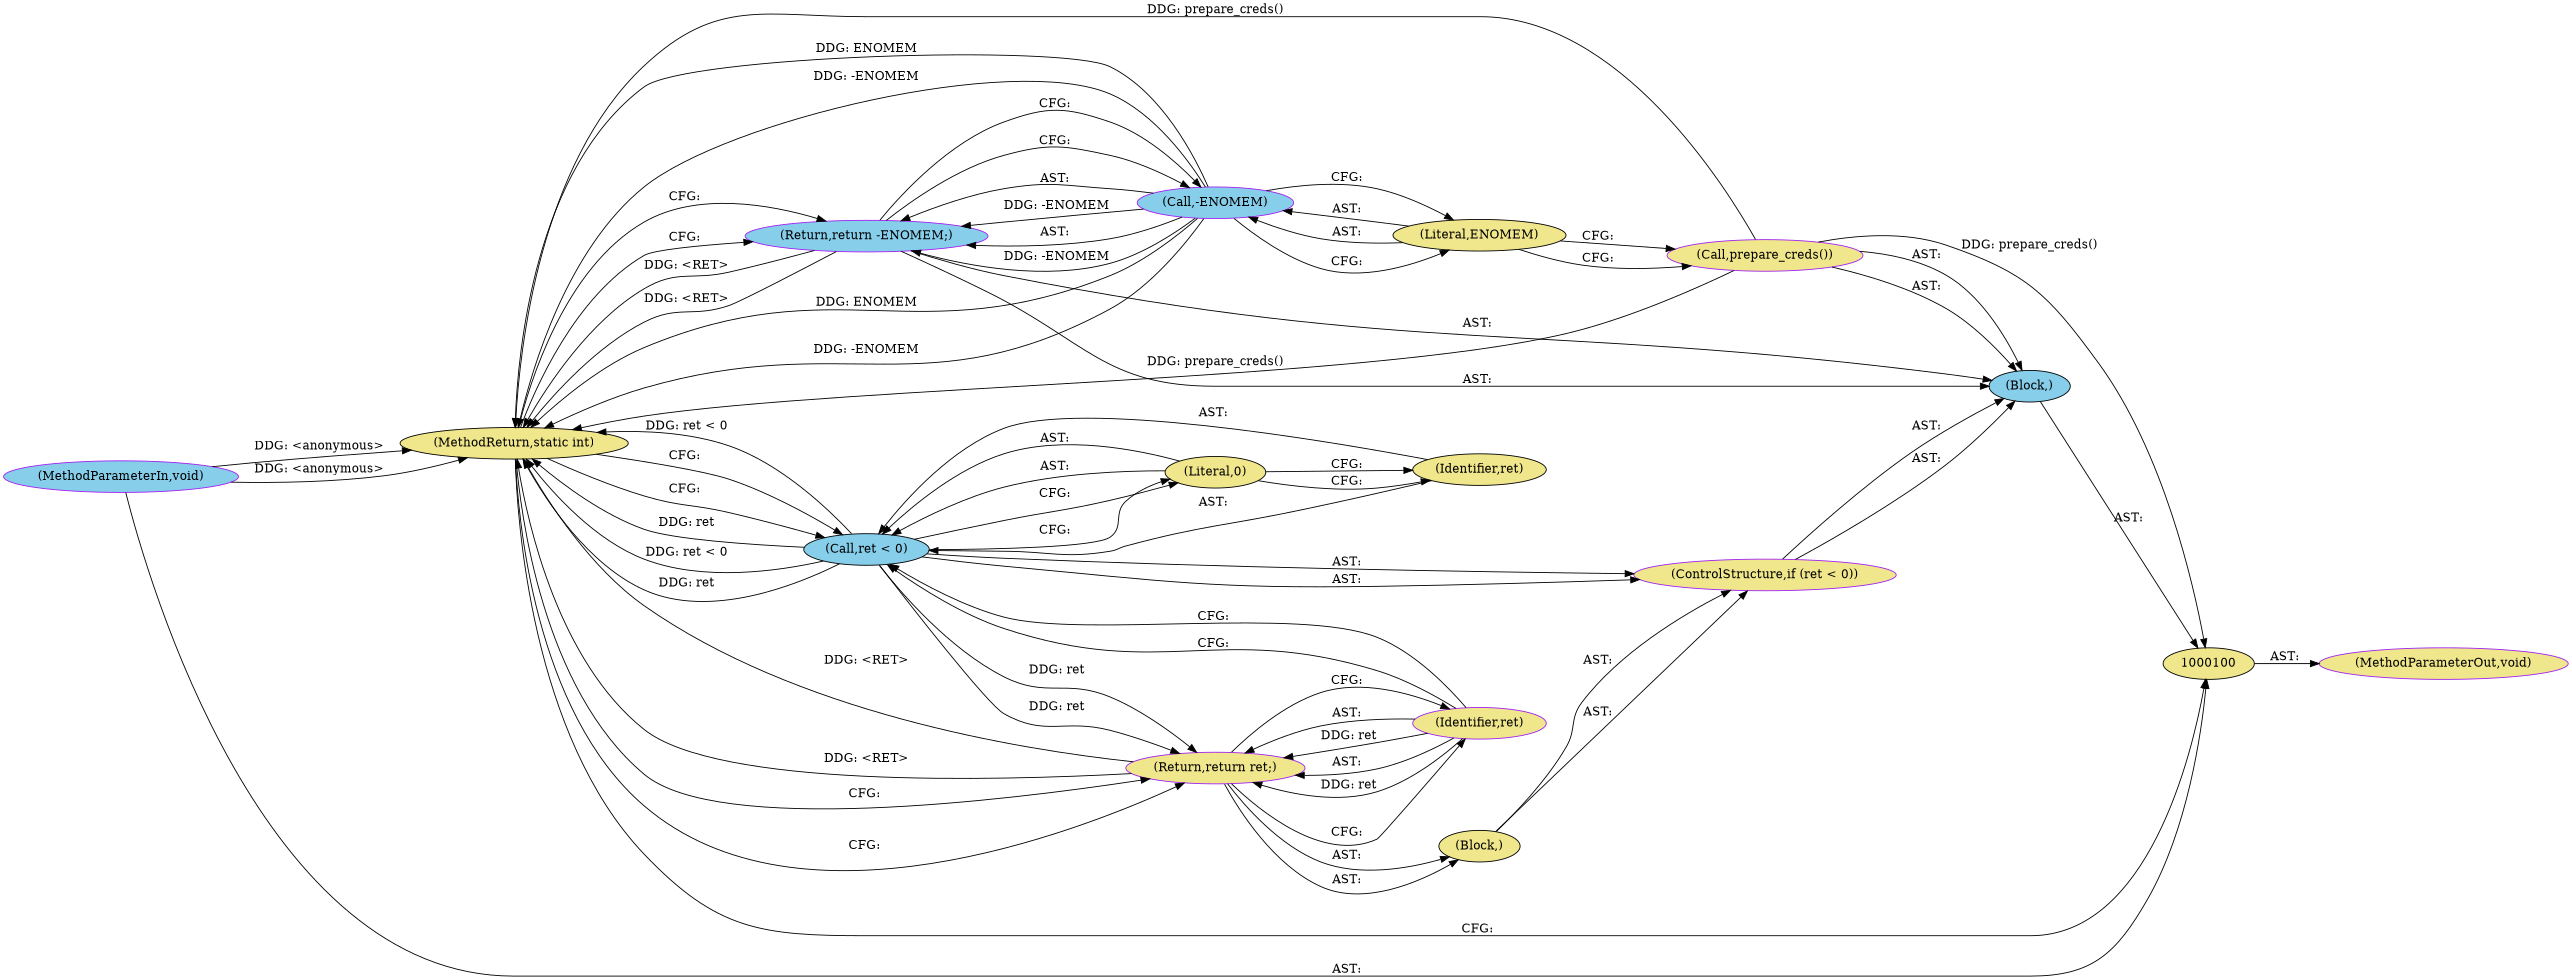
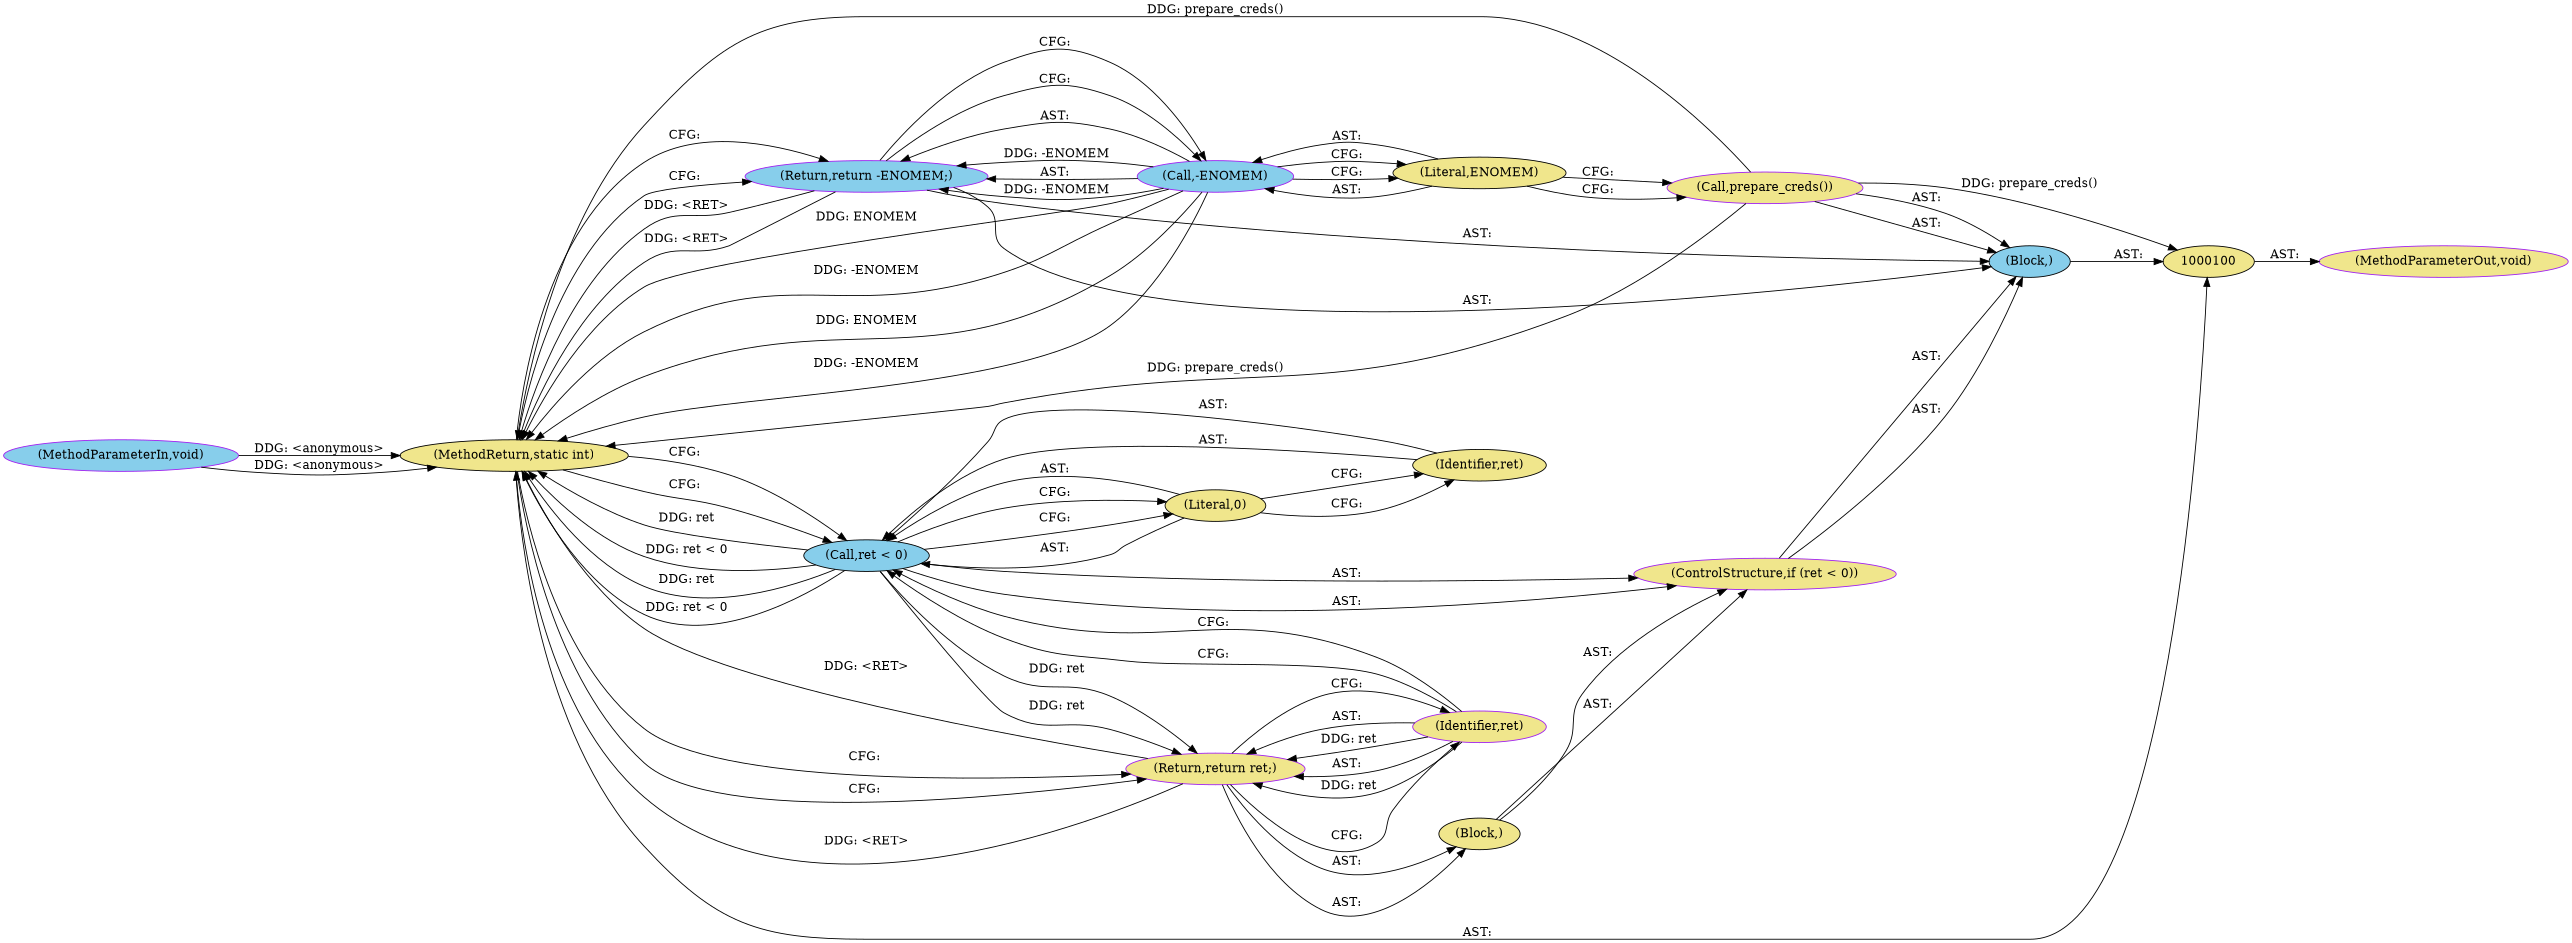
edge "(MethodReturn,static int)" -> "1000100": label "CFG: " -> "AST: "
edge "(MethodParameterIn,void)" -> "1000100": removed, label "AST:"
